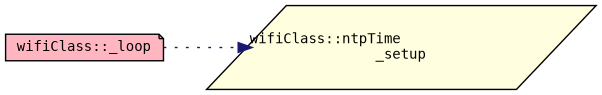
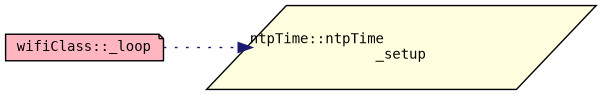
node "wifiClass::ntpTime _setup": label "wifiClass::ntpTime _setup" -> "ntpTime::ntpTime _setup"
